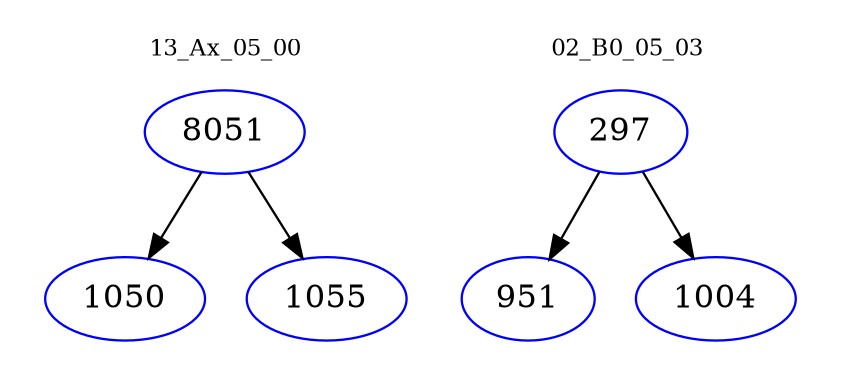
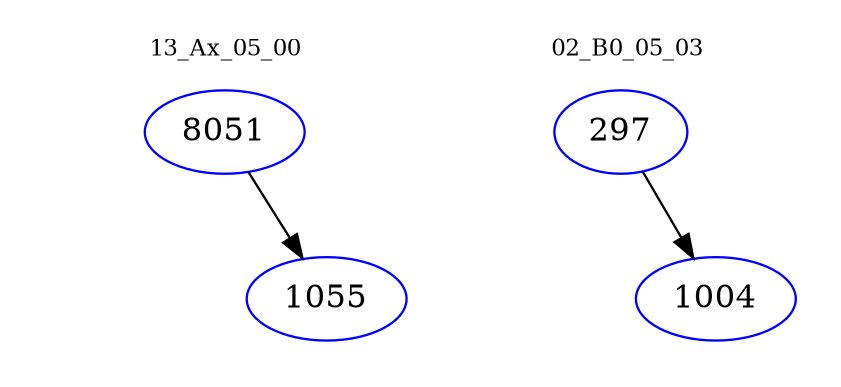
node "1050": removed
node "951": removed
